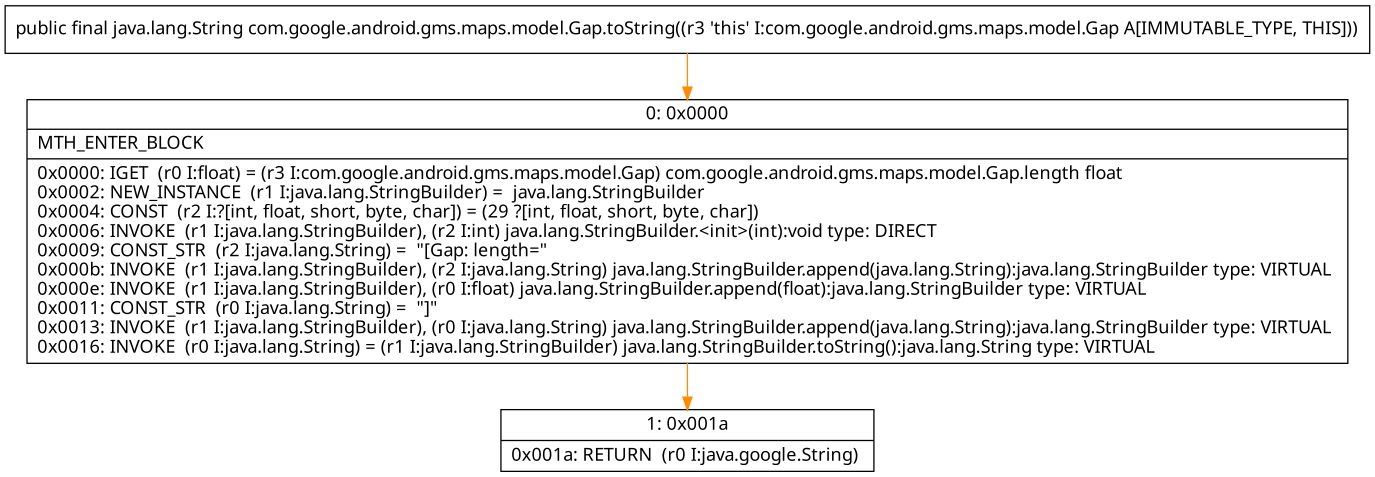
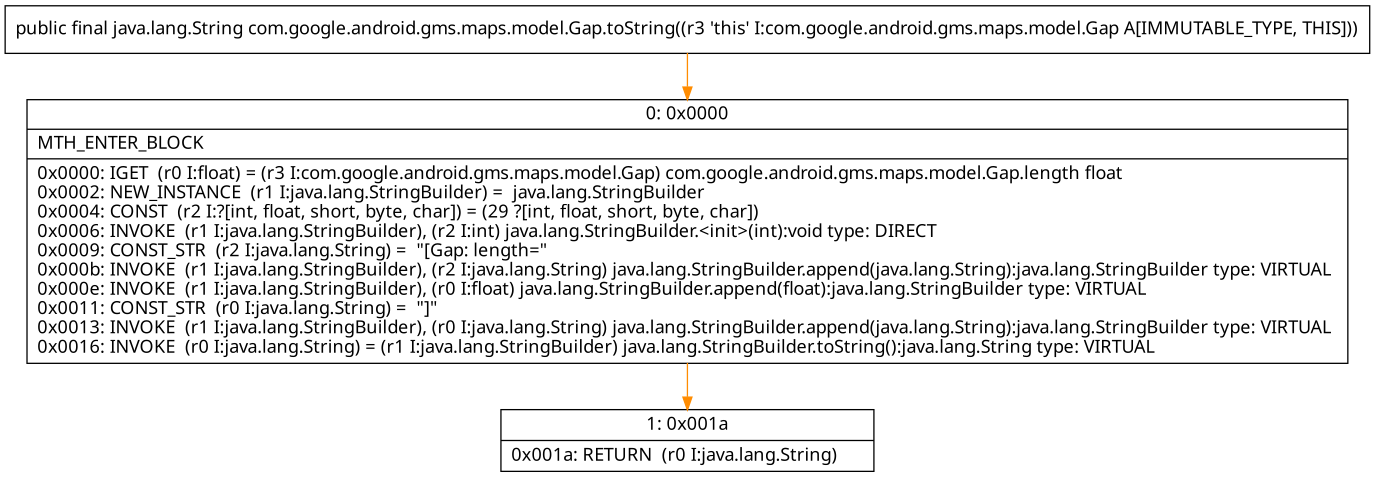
node "1: 0x001a": text "0x001a: RETURN  (r0 I:java.google.String)" -> "0x001a: RETURN  (r0 I:java.lang.String)"
